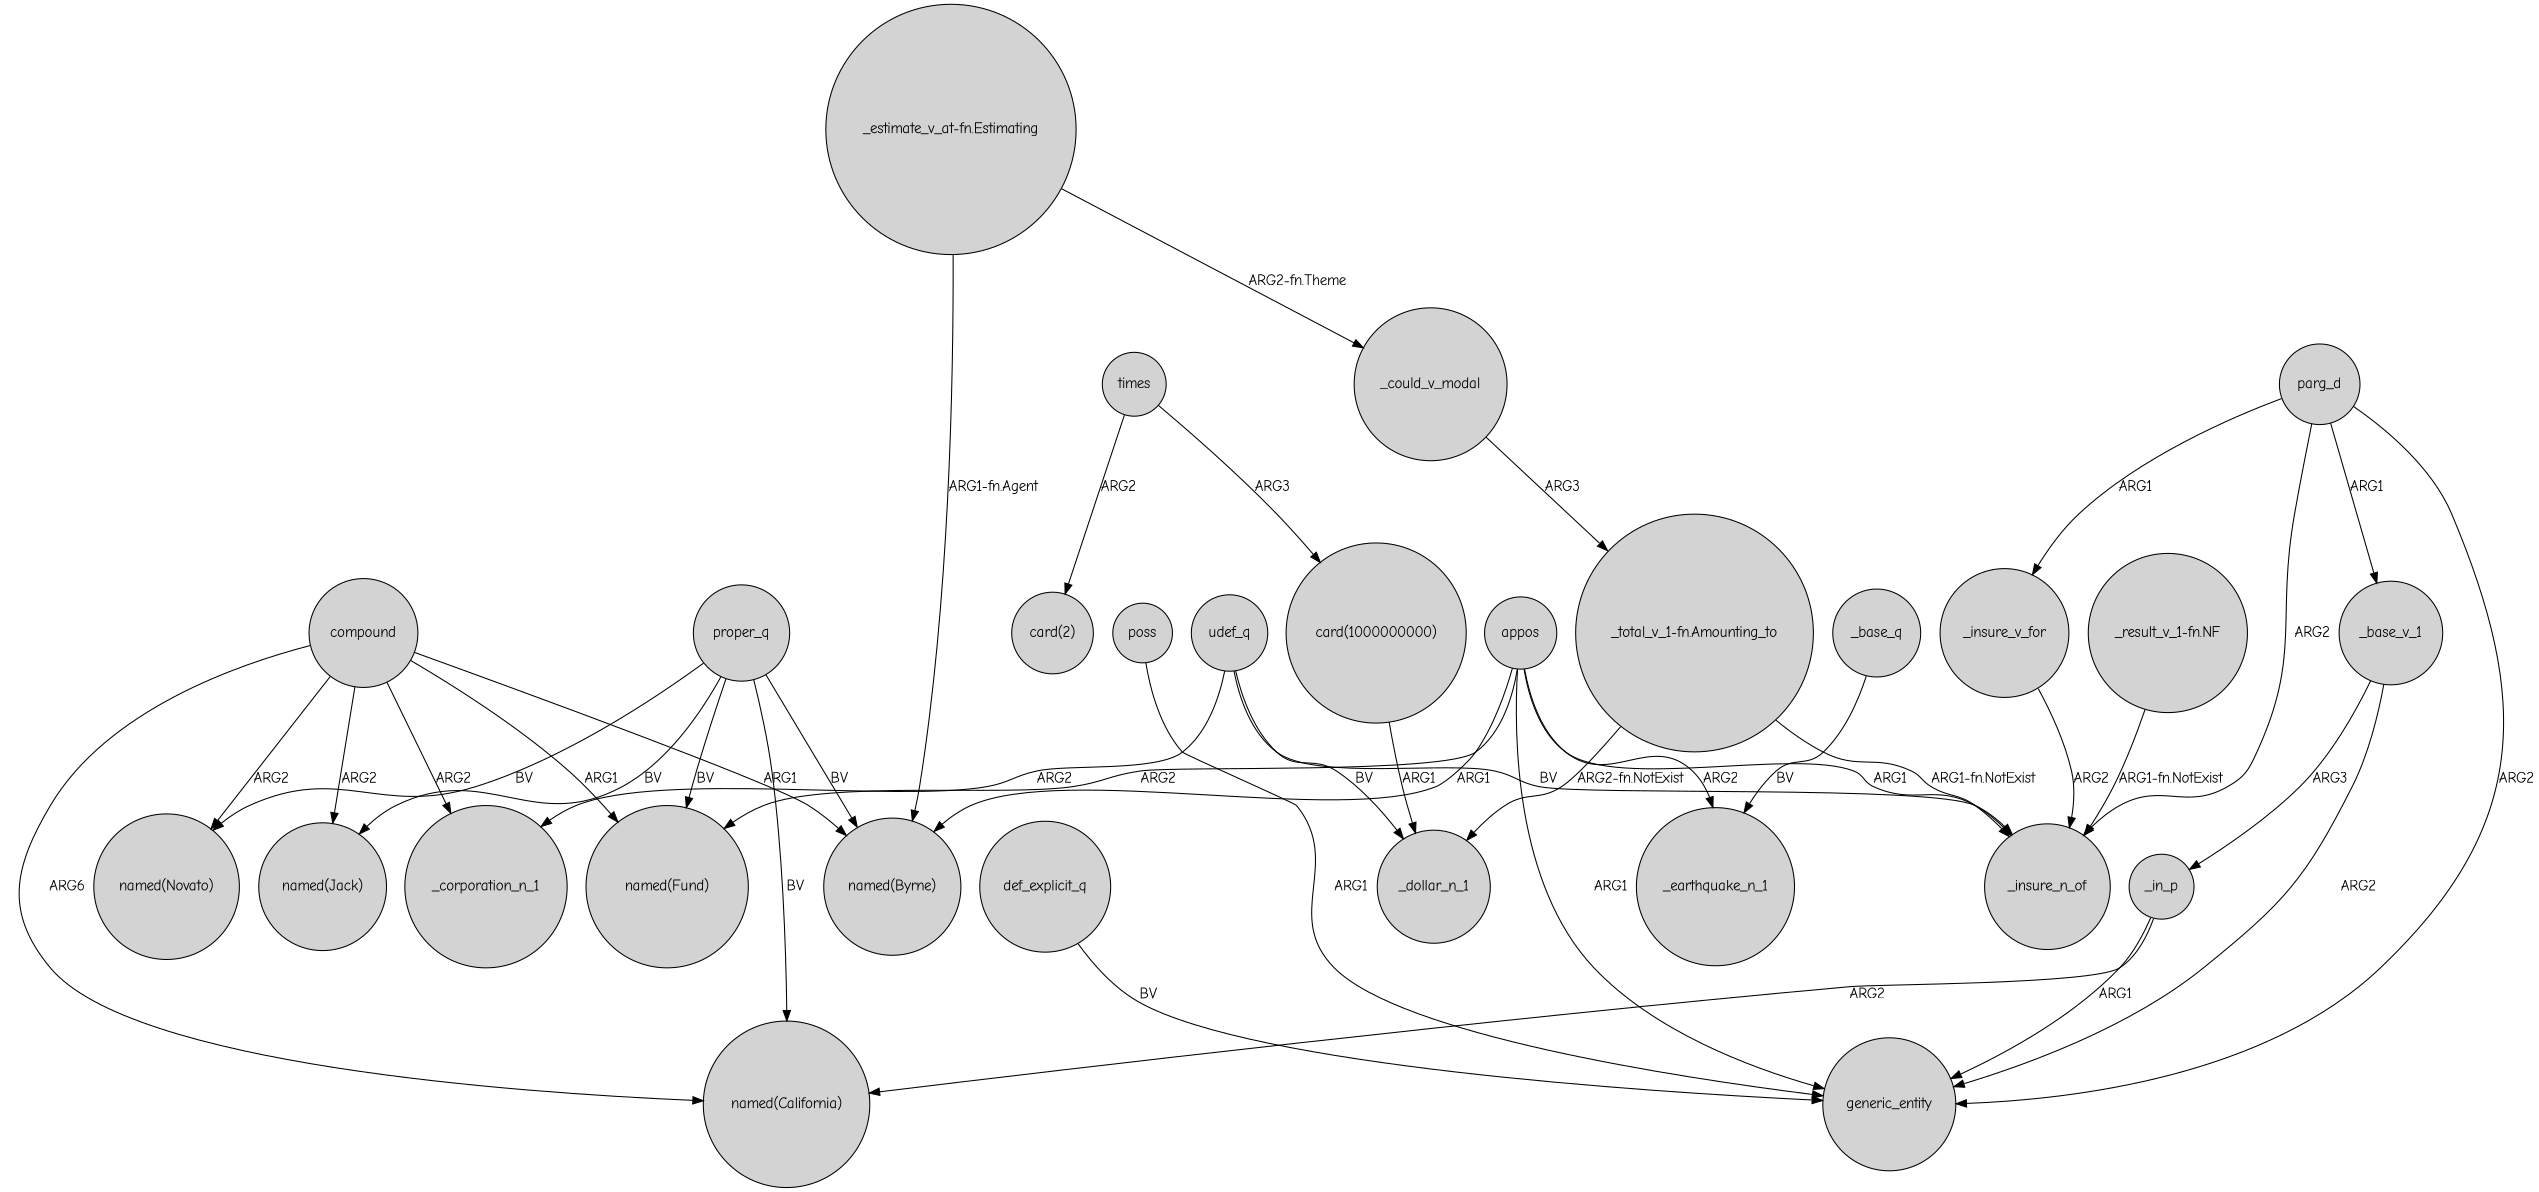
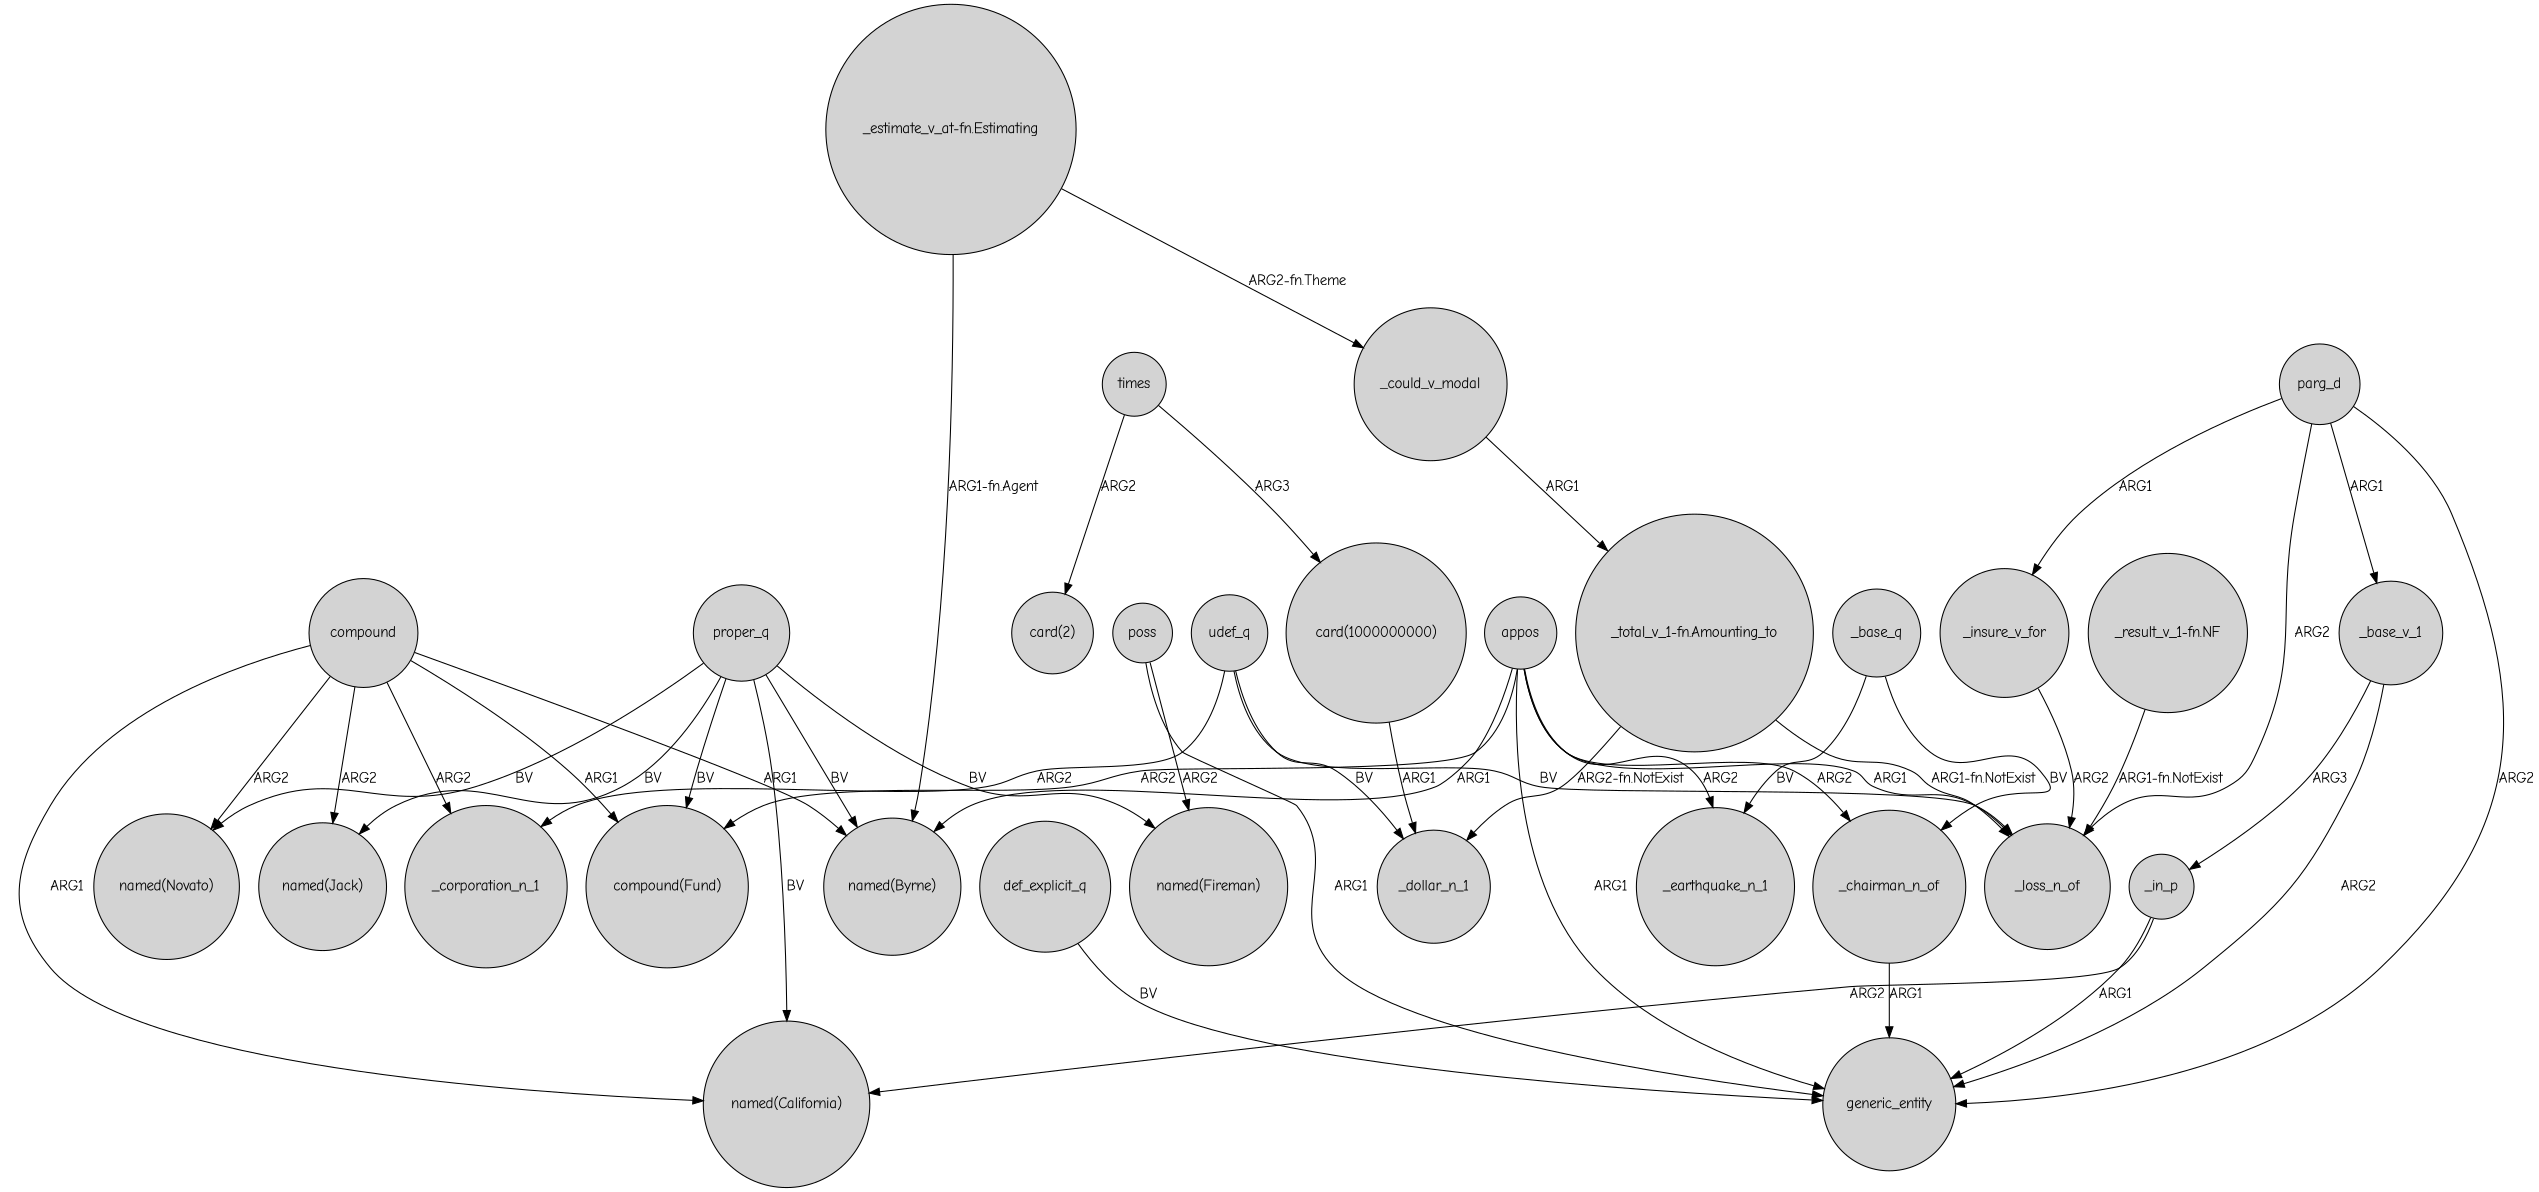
edge "_could_v_modal" -> "_total_v_1-fn.Amounting_to": label "ARG3" -> "ARG1"
edge "compound" -> "named(California)": label "ARG6" -> "ARG1"
node "named(Fund)": label "named(Fund)" -> "compound(Fund)"
node "named(Fireman)": added
node "_chairman_n_of": added
node "_insure_n_of": label "_insure_n_of" -> "_loss_n_of"
